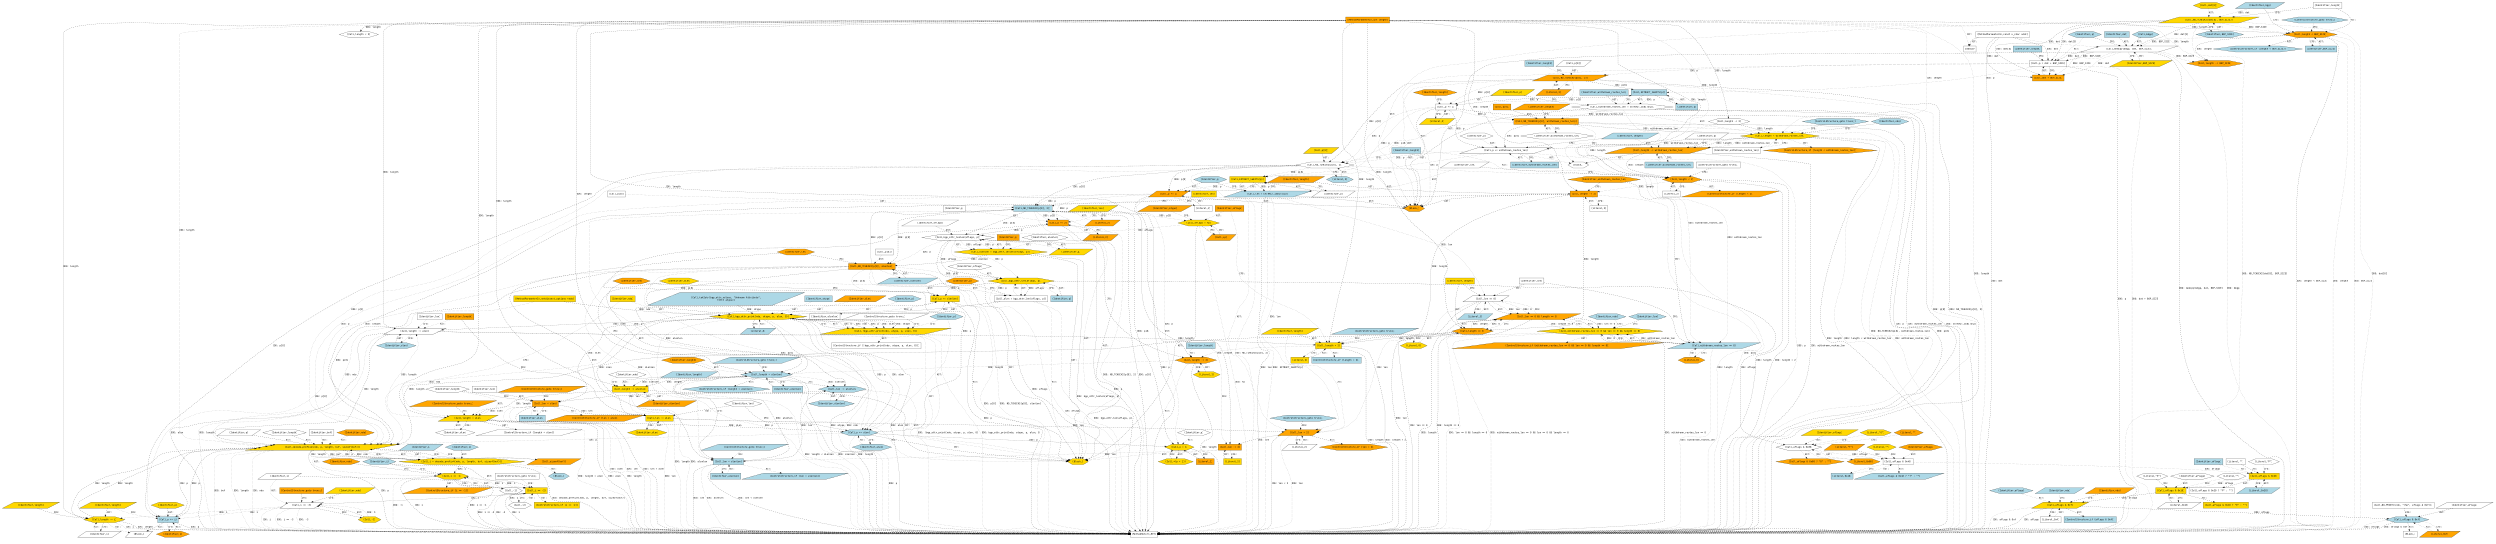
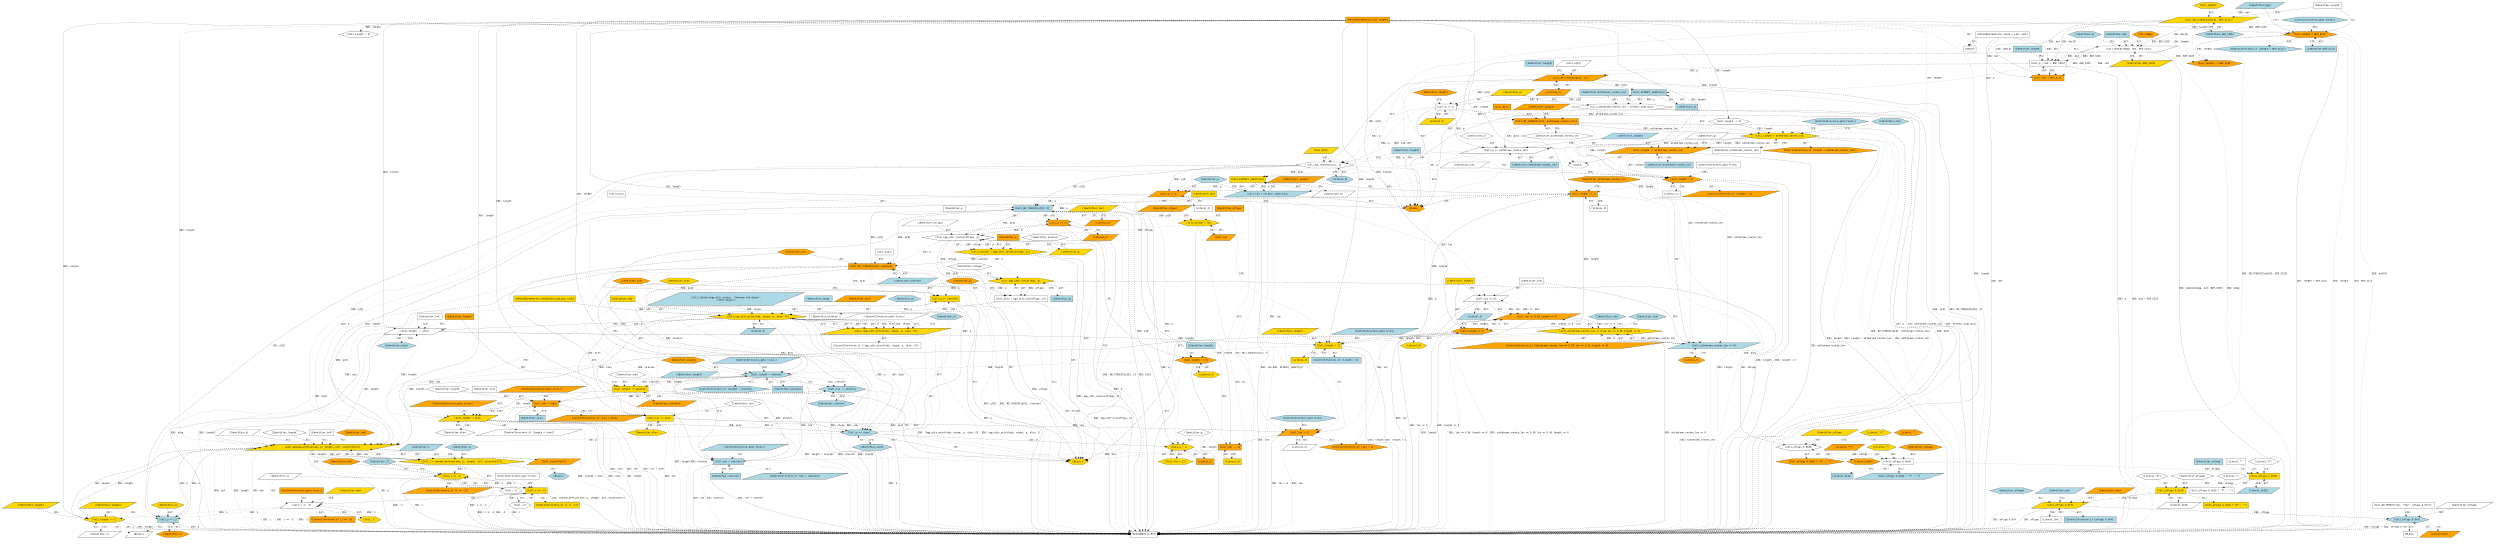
node "(Call,&bgp)": fillcolor lightblue -> orange
edge "(Call,p += withdrawn_routes_len)" -> "(MethodReturn,RET)": now "(Call,p += withdrawn_routes_len)" -> "(ControlStructure,if (len < 2))"
node "(ControlStructure,if (i == -3))": added
